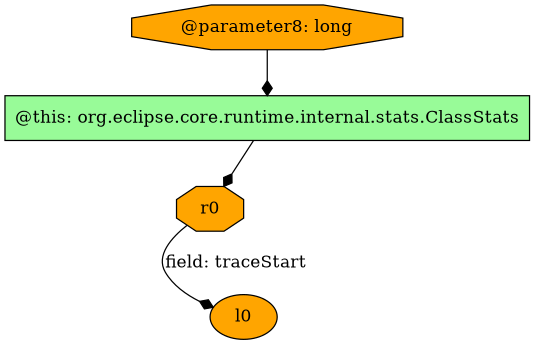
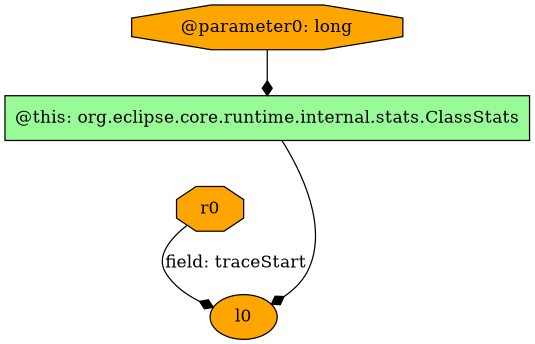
node "@parameter8: long": label "@parameter8: long" -> "@parameter0: long"
edge "@this: org.eclipse.core.runtime.internal.stats.ClassStats" -> "r0": now "@this: org.eclipse.core.runtime.internal.stats.ClassStats" -> "l0"
